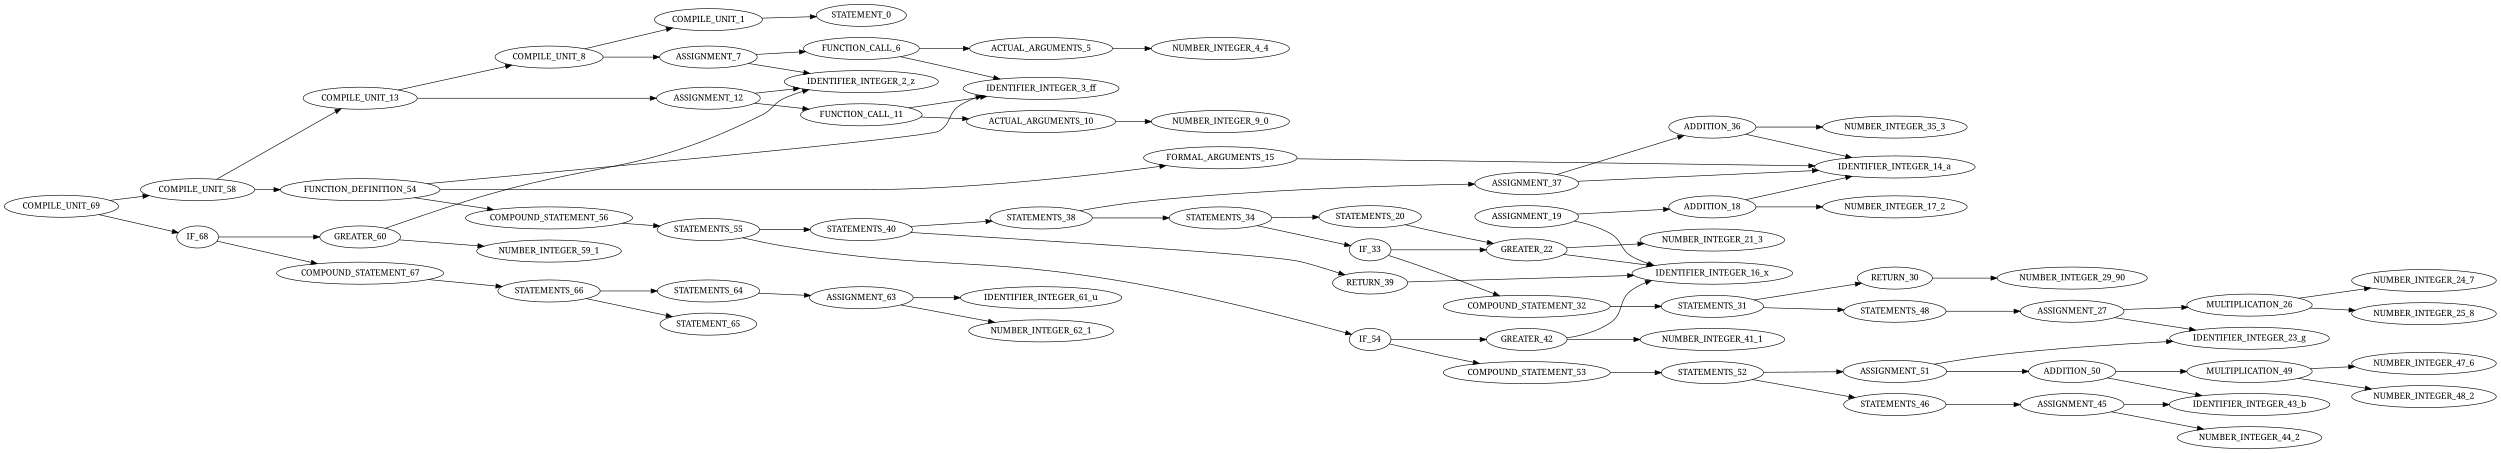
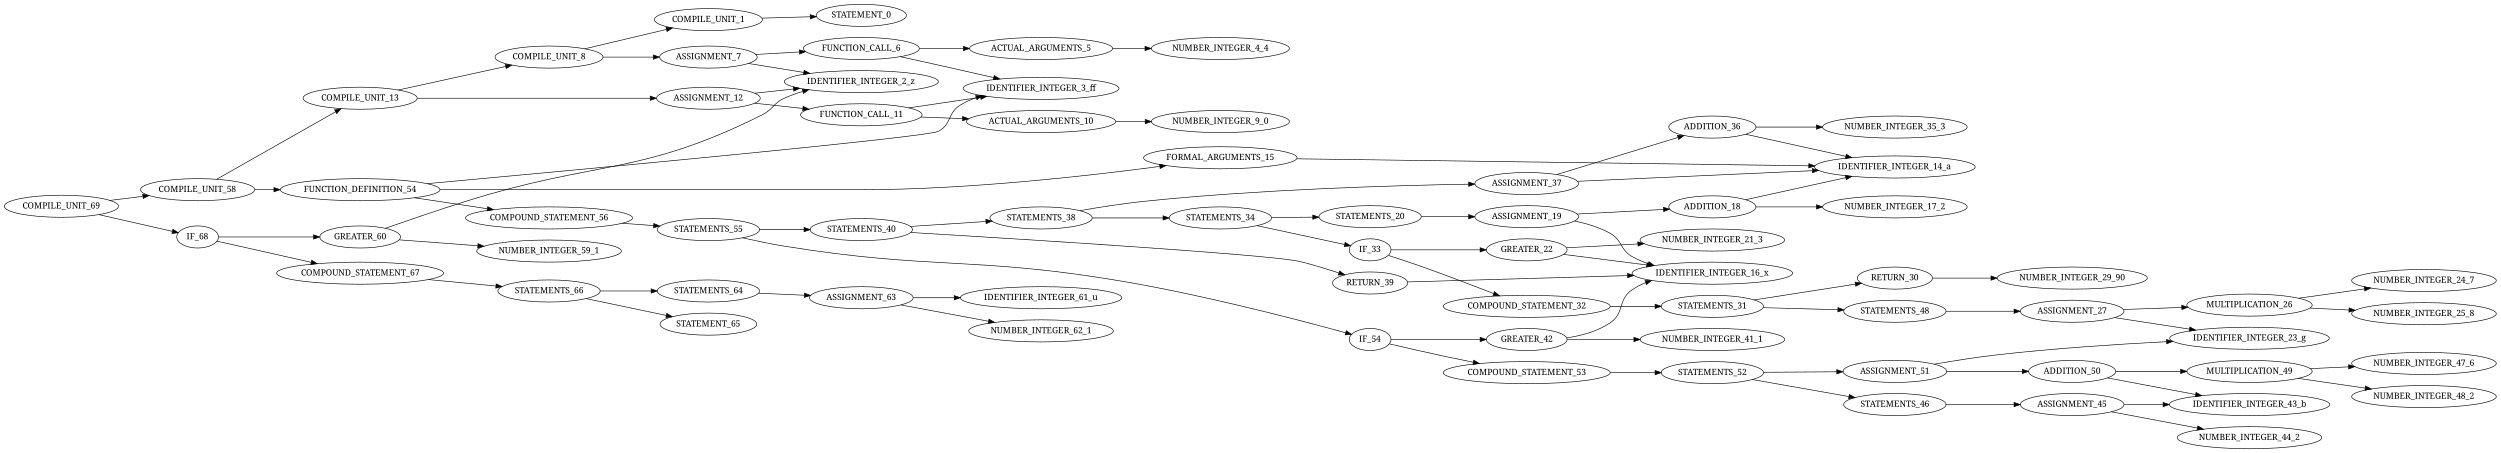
edge "STATEMENTS_20" -> "GREATER_22": now "STATEMENTS_20" -> "ASSIGNMENT_19"
